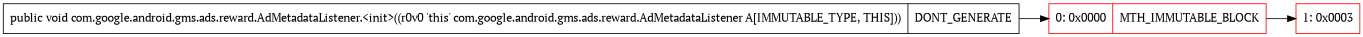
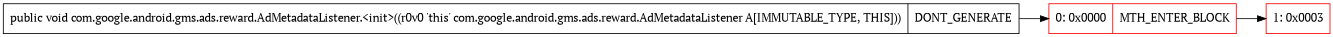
node "0: 0x0000": text "MTH_IMMUTABLE_BLOCK" -> "MTH_ENTER_BLOCK"
